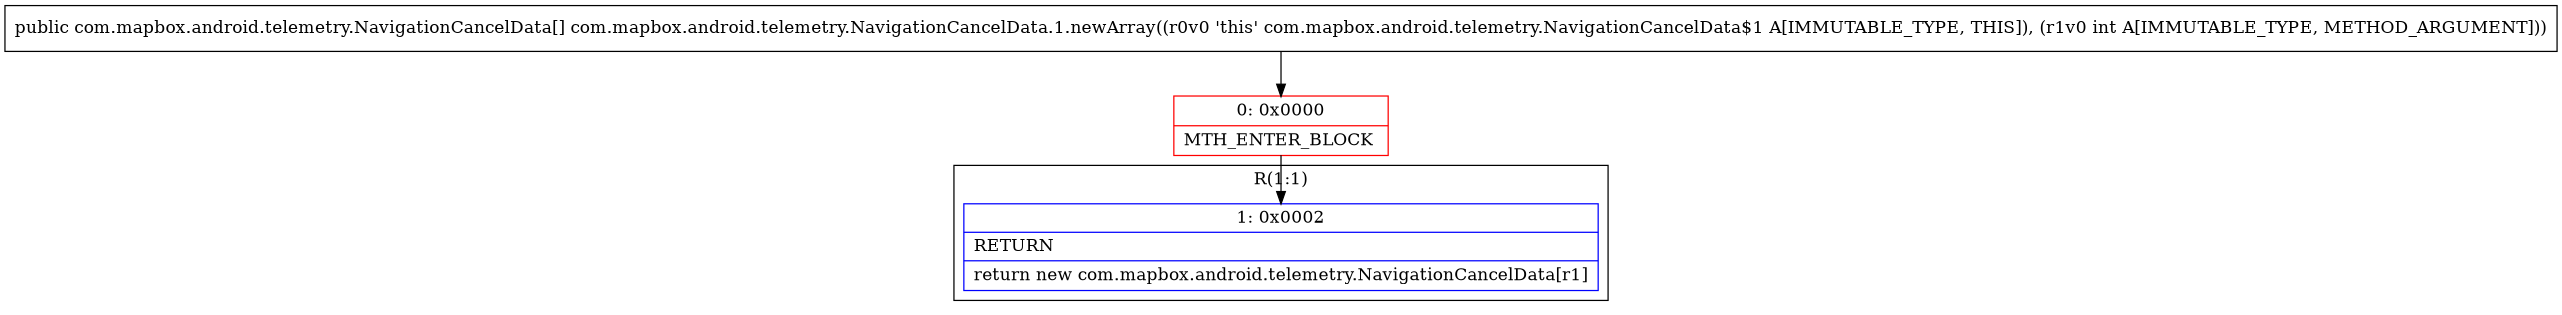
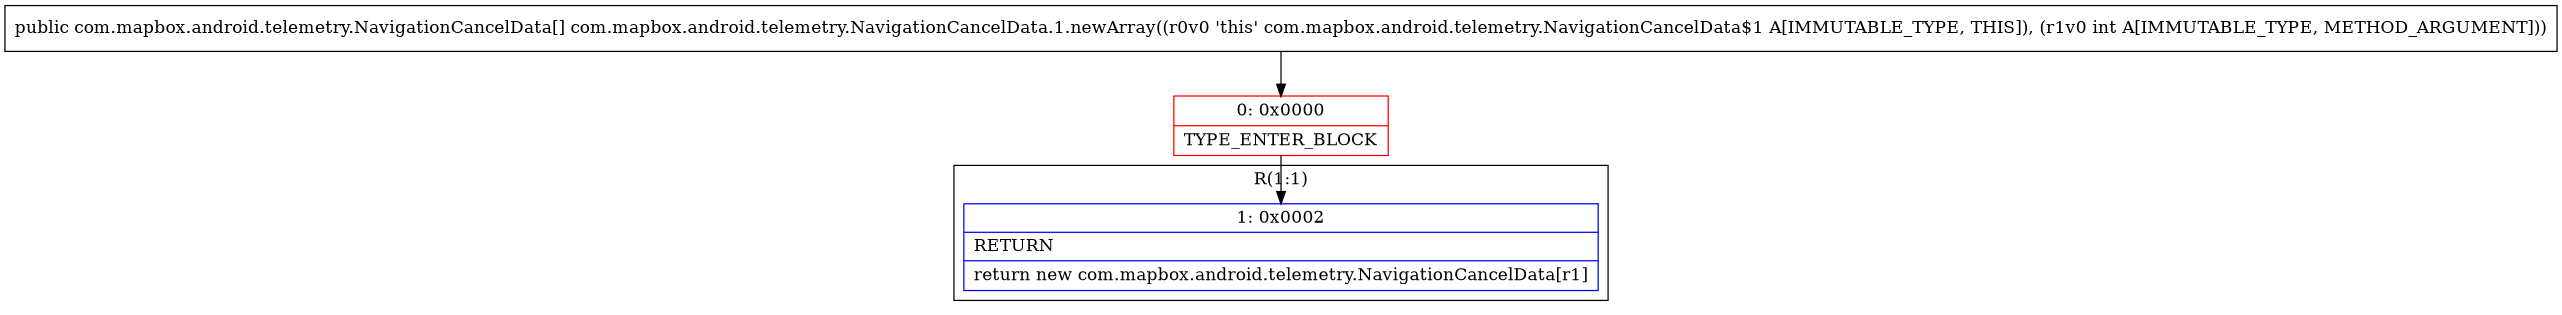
node "0: 0x0000": text "MTH_ENTER_BLOCK" -> "TYPE_ENTER_BLOCK"
